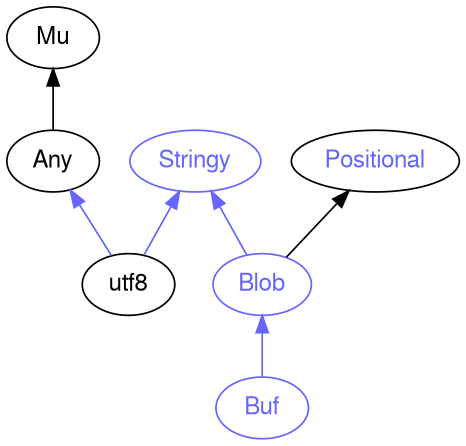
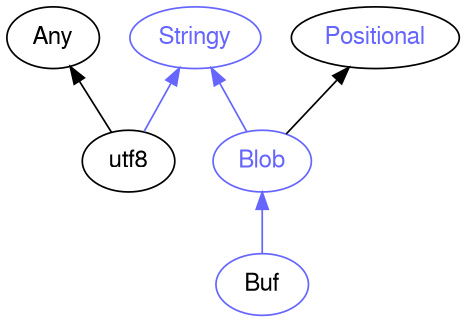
node "Mu": removed
edge "utf8" -> "Any": color #6666ff -> #000000
node "Buf": fontcolor #6666ff -> #000000
